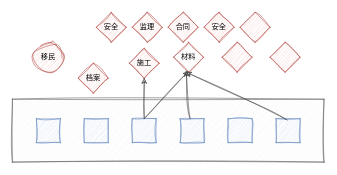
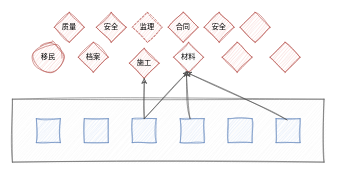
node "质量": added
node "监理": style solid -> dashed
node "档案": moved (93, 78) -> (93, 57)
